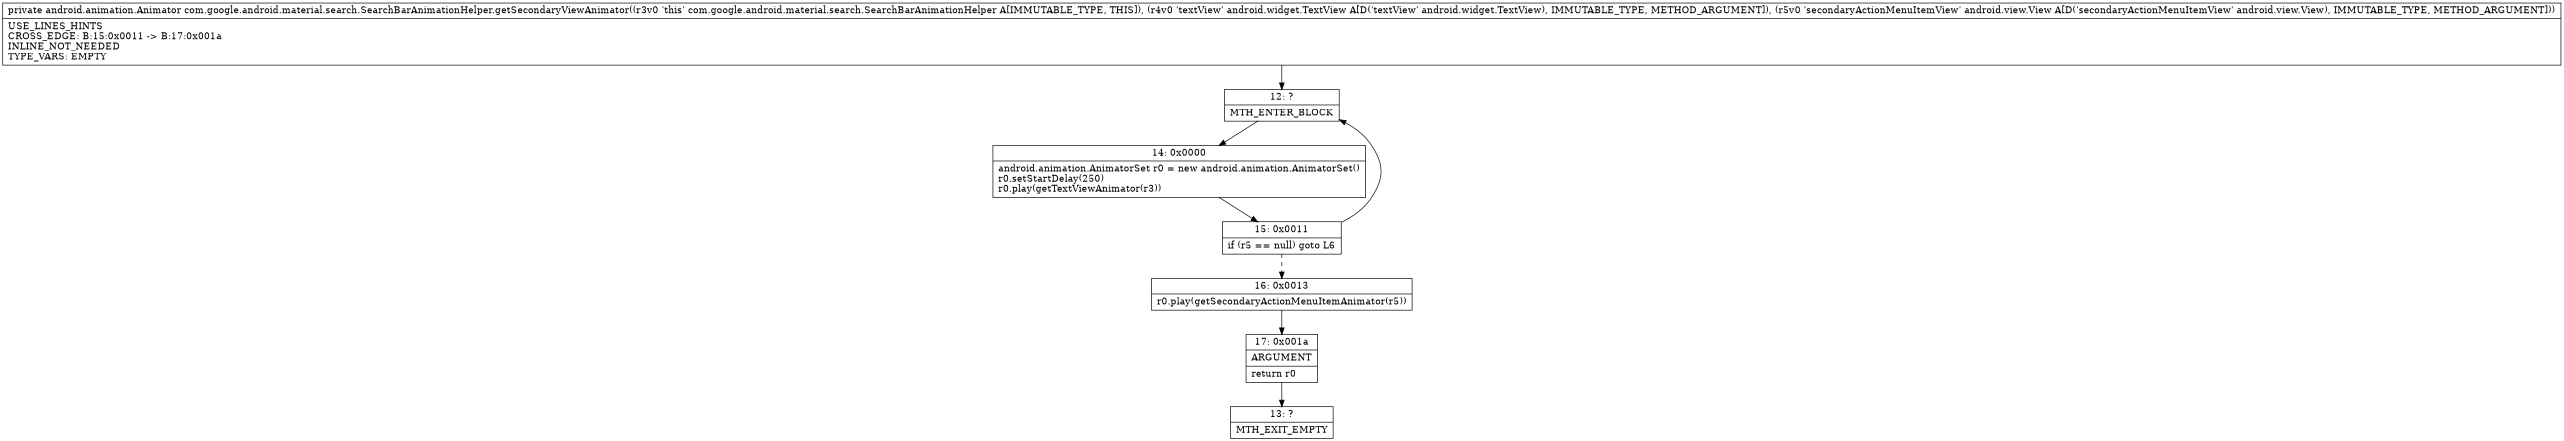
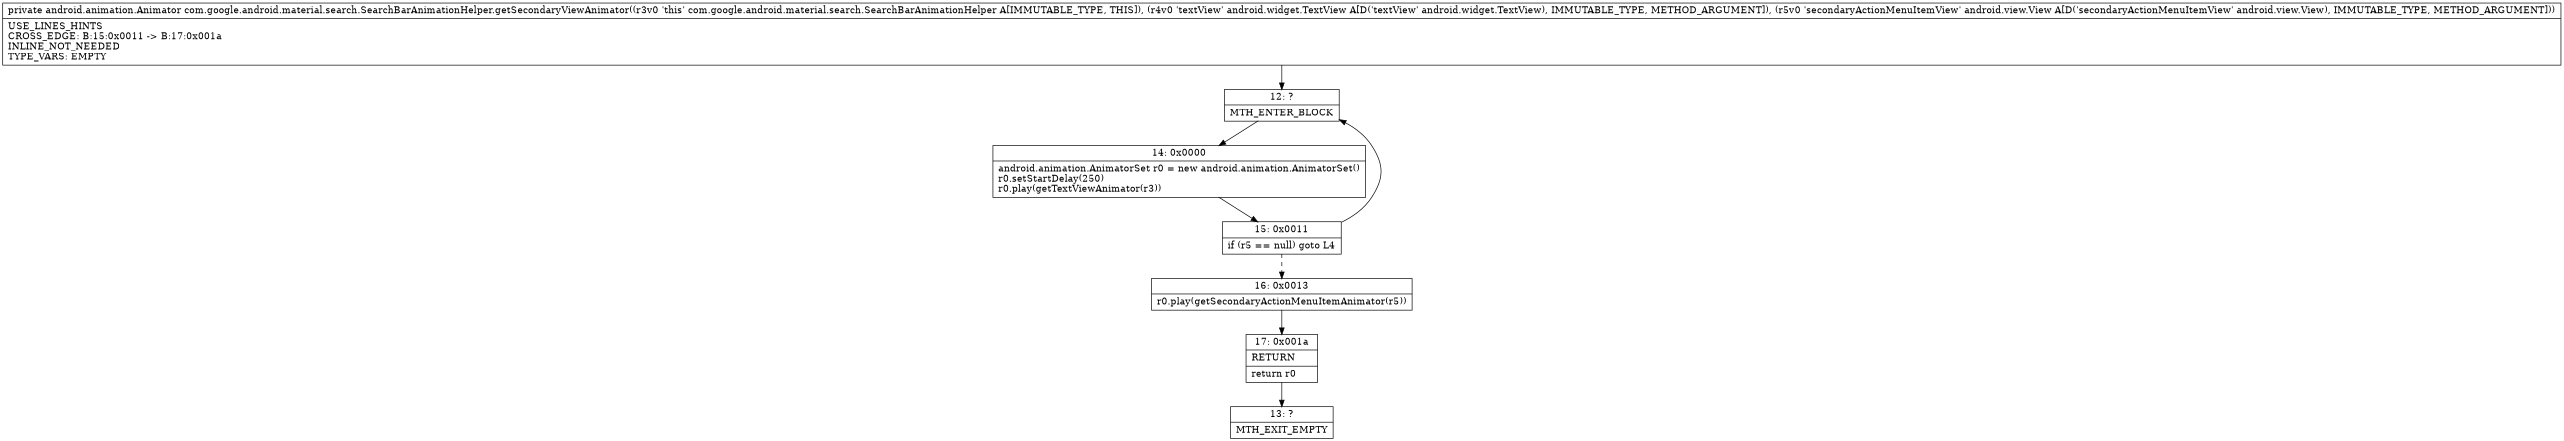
node "15: 0x0011": text "if (r5 == null) goto L6" -> "if (r5 == null) goto L4"
node "17: 0x001a": text "ARGUMENT" -> "RETURN"
